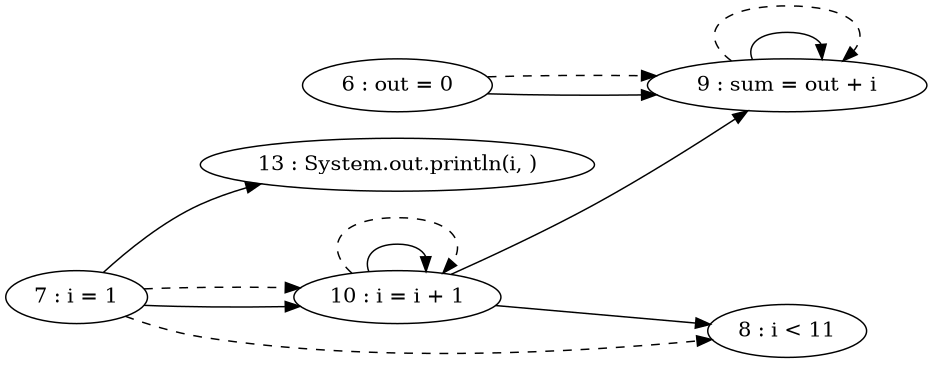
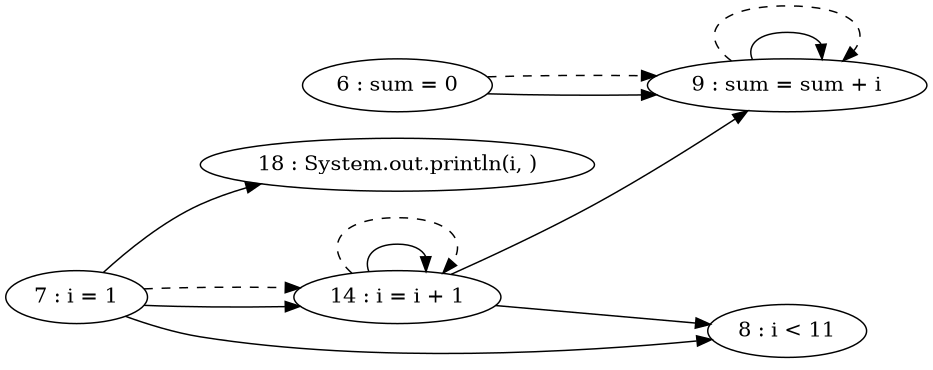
node "6 : out = 0": label "6 : out = 0" -> "6 : sum = 0"
node "9 : sum = out + i": label "9 : sum = out + i" -> "9 : sum = sum + i"
node "13 : System.out.println(i, )": label "13 : System.out.println(i, )" -> "18 : System.out.println(i, )"
node "10 : i = i + 1": label "10 : i = i + 1" -> "14 : i = i + 1"
edge "7 : i = 1" -> "8 : i < 11": style dashed -> solid
